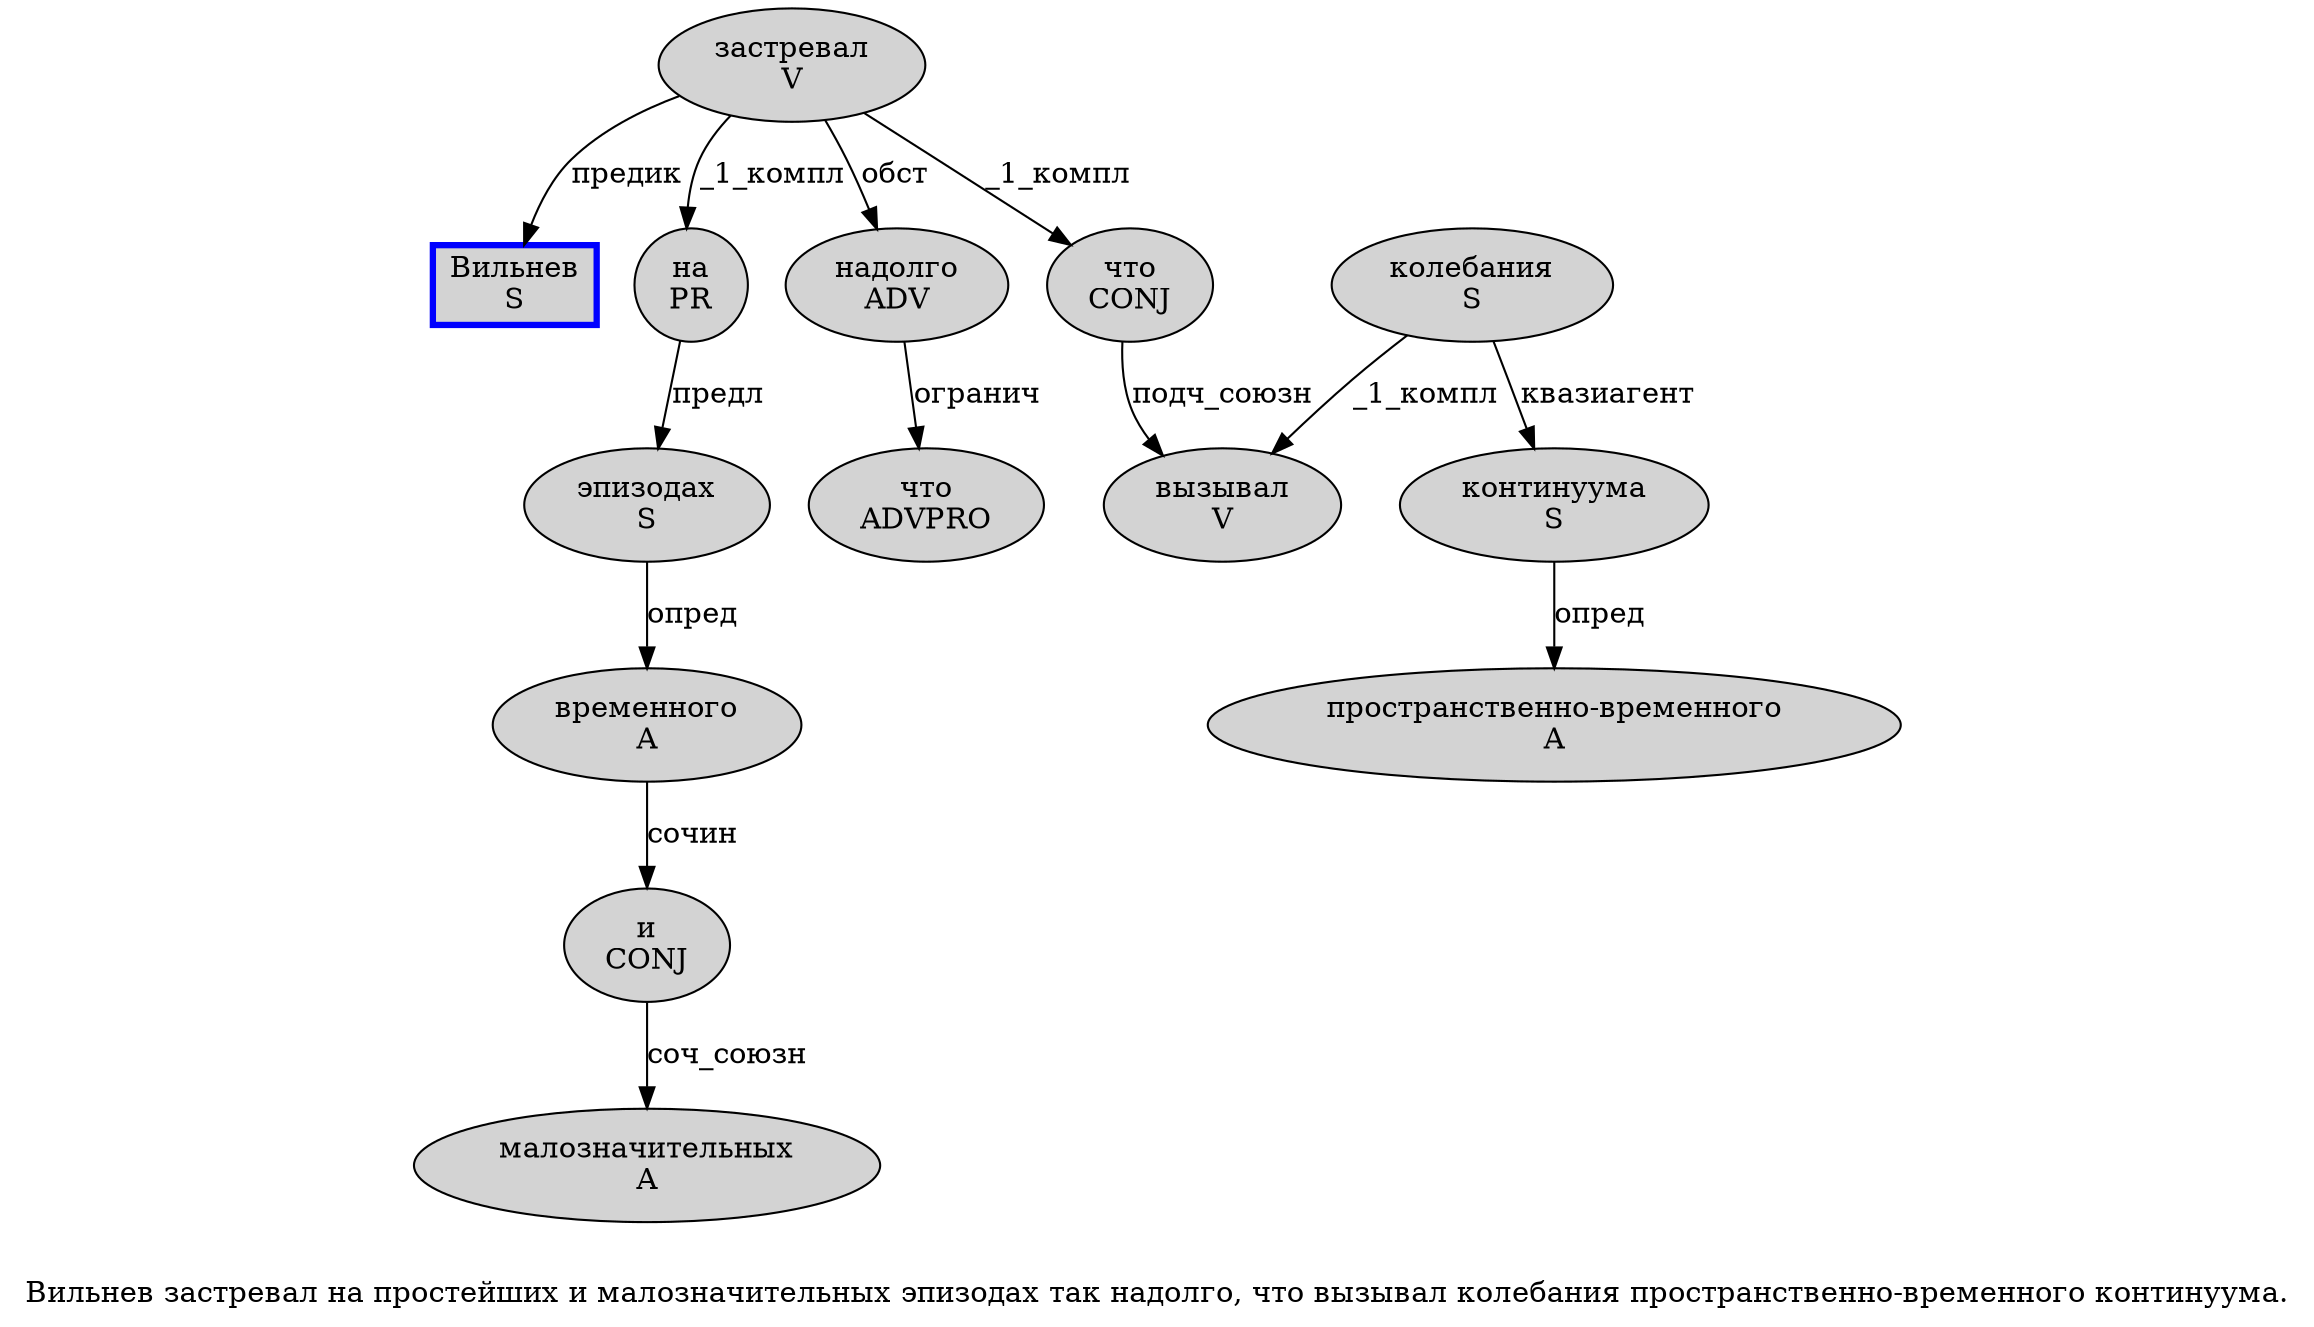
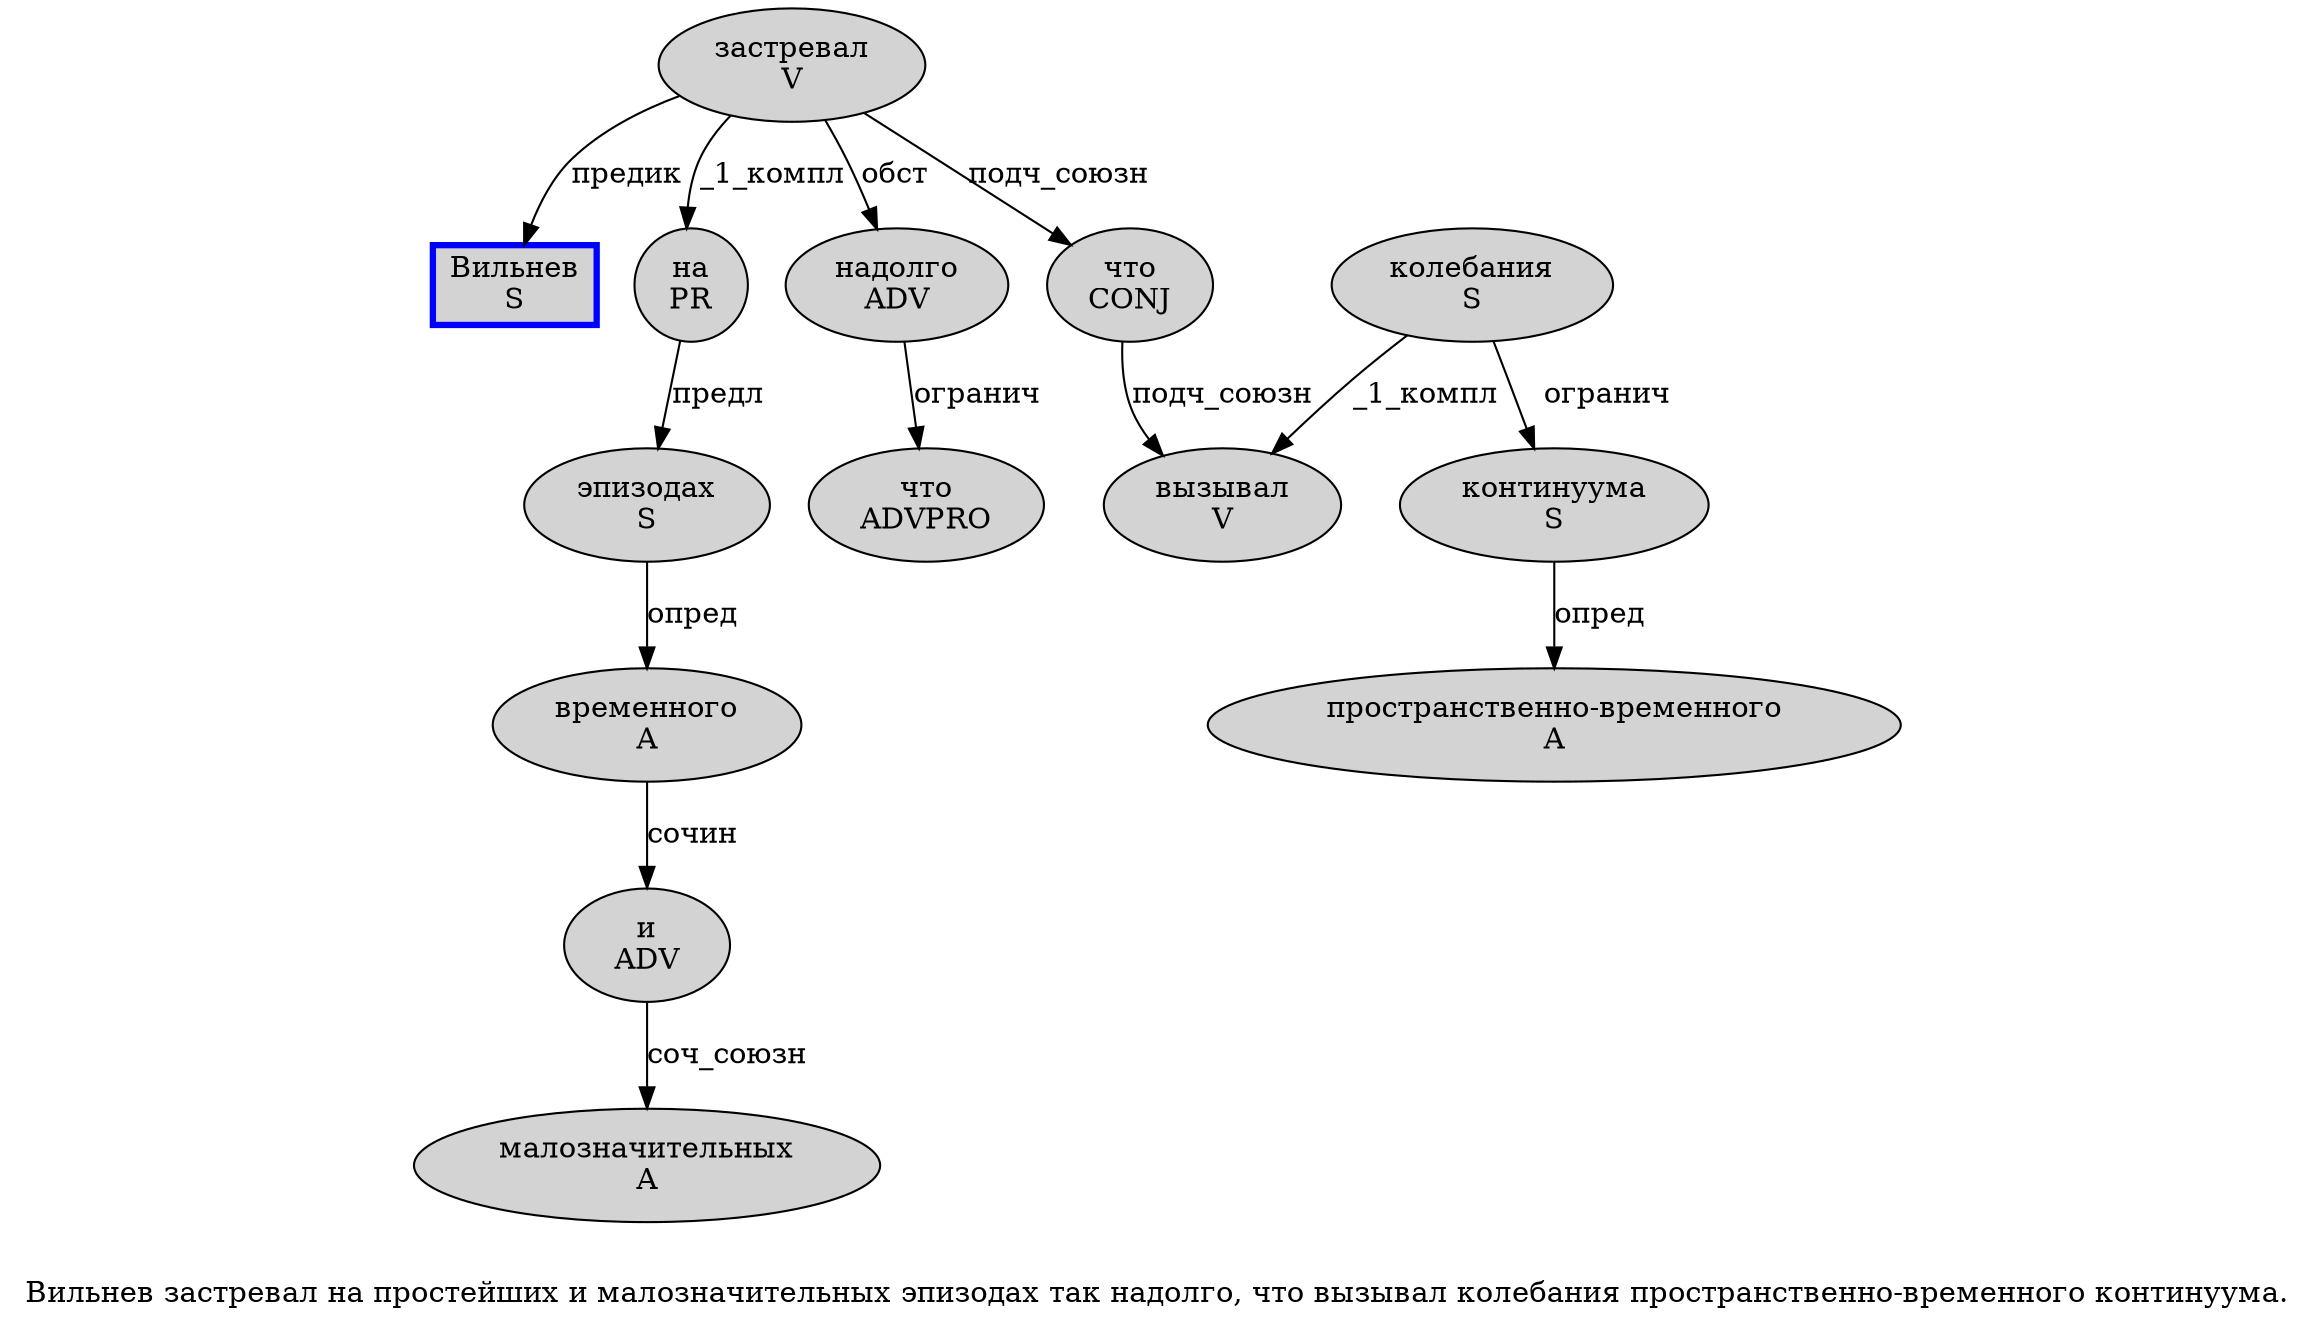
edge "застревал V" -> "что CONJ": label "_1_компл" -> "подч_союзн"
edge "колебания S" -> "континуума S": label "квазиагент" -> "огранич"
node "и CONJ": label "и CONJ" -> "и ADV"
